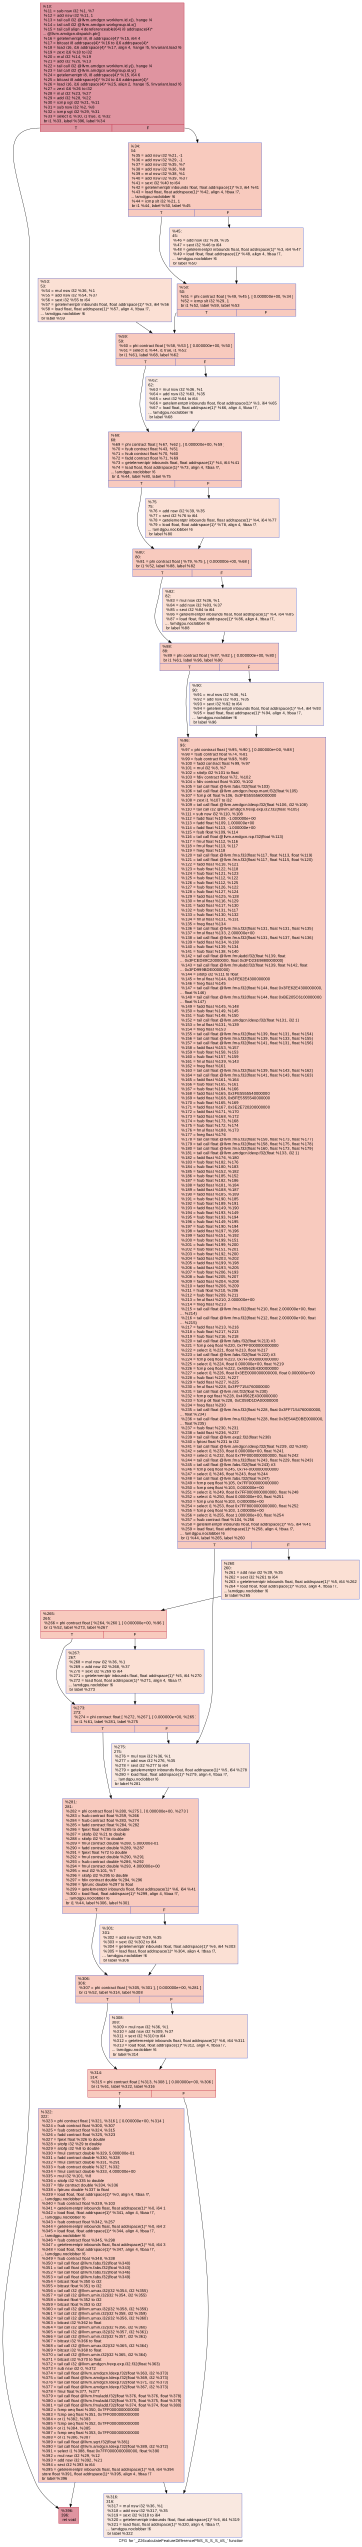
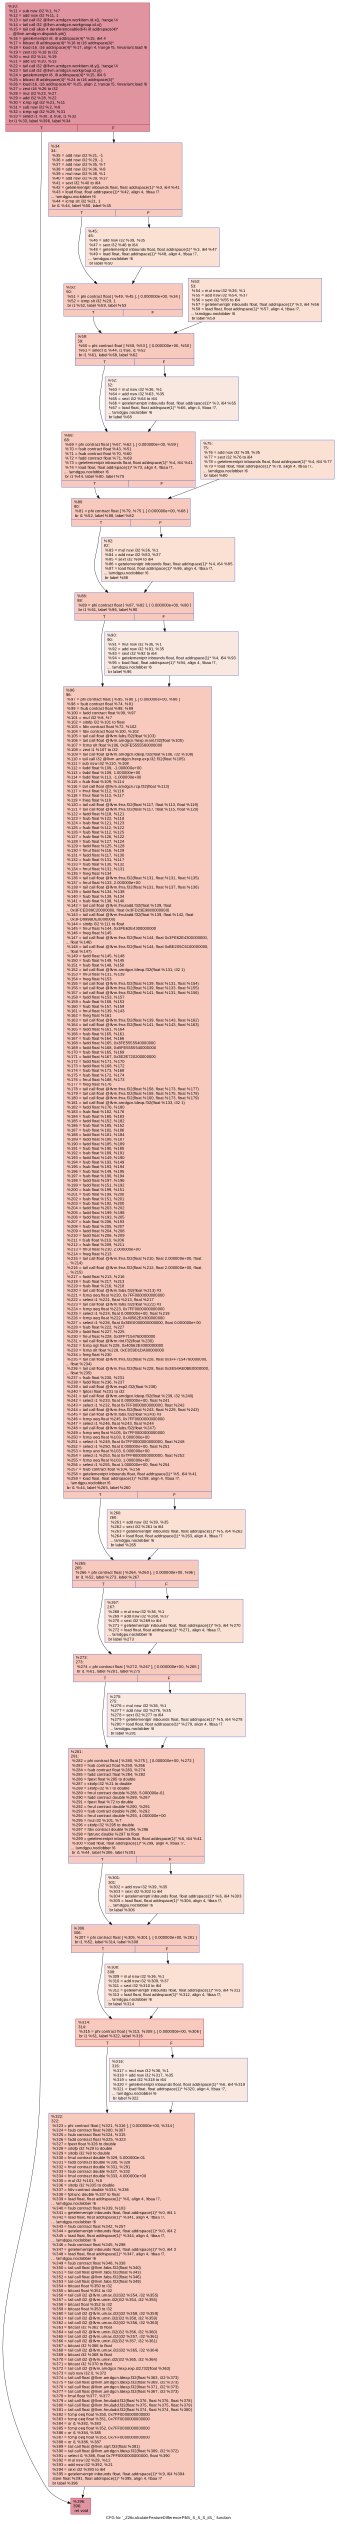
edge "%68:" -> "%75:": removed
node "%265:": color #b70d28ff -> #3d50c3ff
edge "%96:" -> "%275:": now "%96:" -> "%265:"
edge "%322:" -> "%316:": reversed
